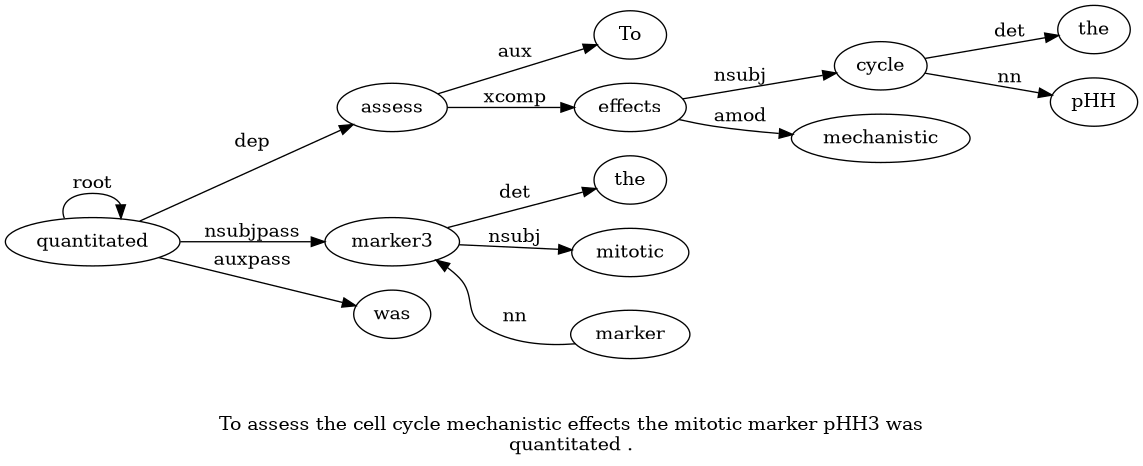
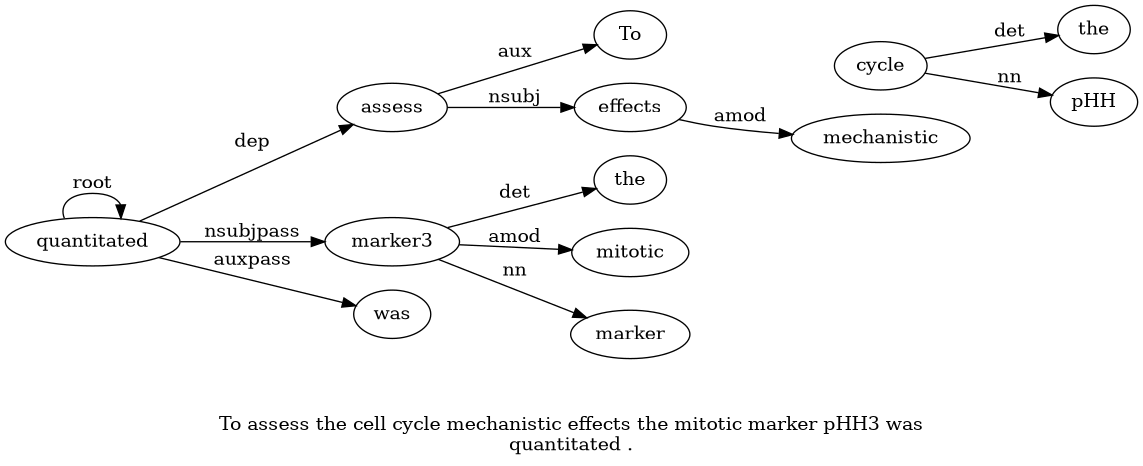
edge "effects" -> "cycle": removed, label "nsubj"
edge "assess" -> "effects": label "xcomp" -> "nsubj"
edge "marker3" -> "mitotic": label "nsubj" -> "amod"
edge "marker" -> "marker3": reversed
